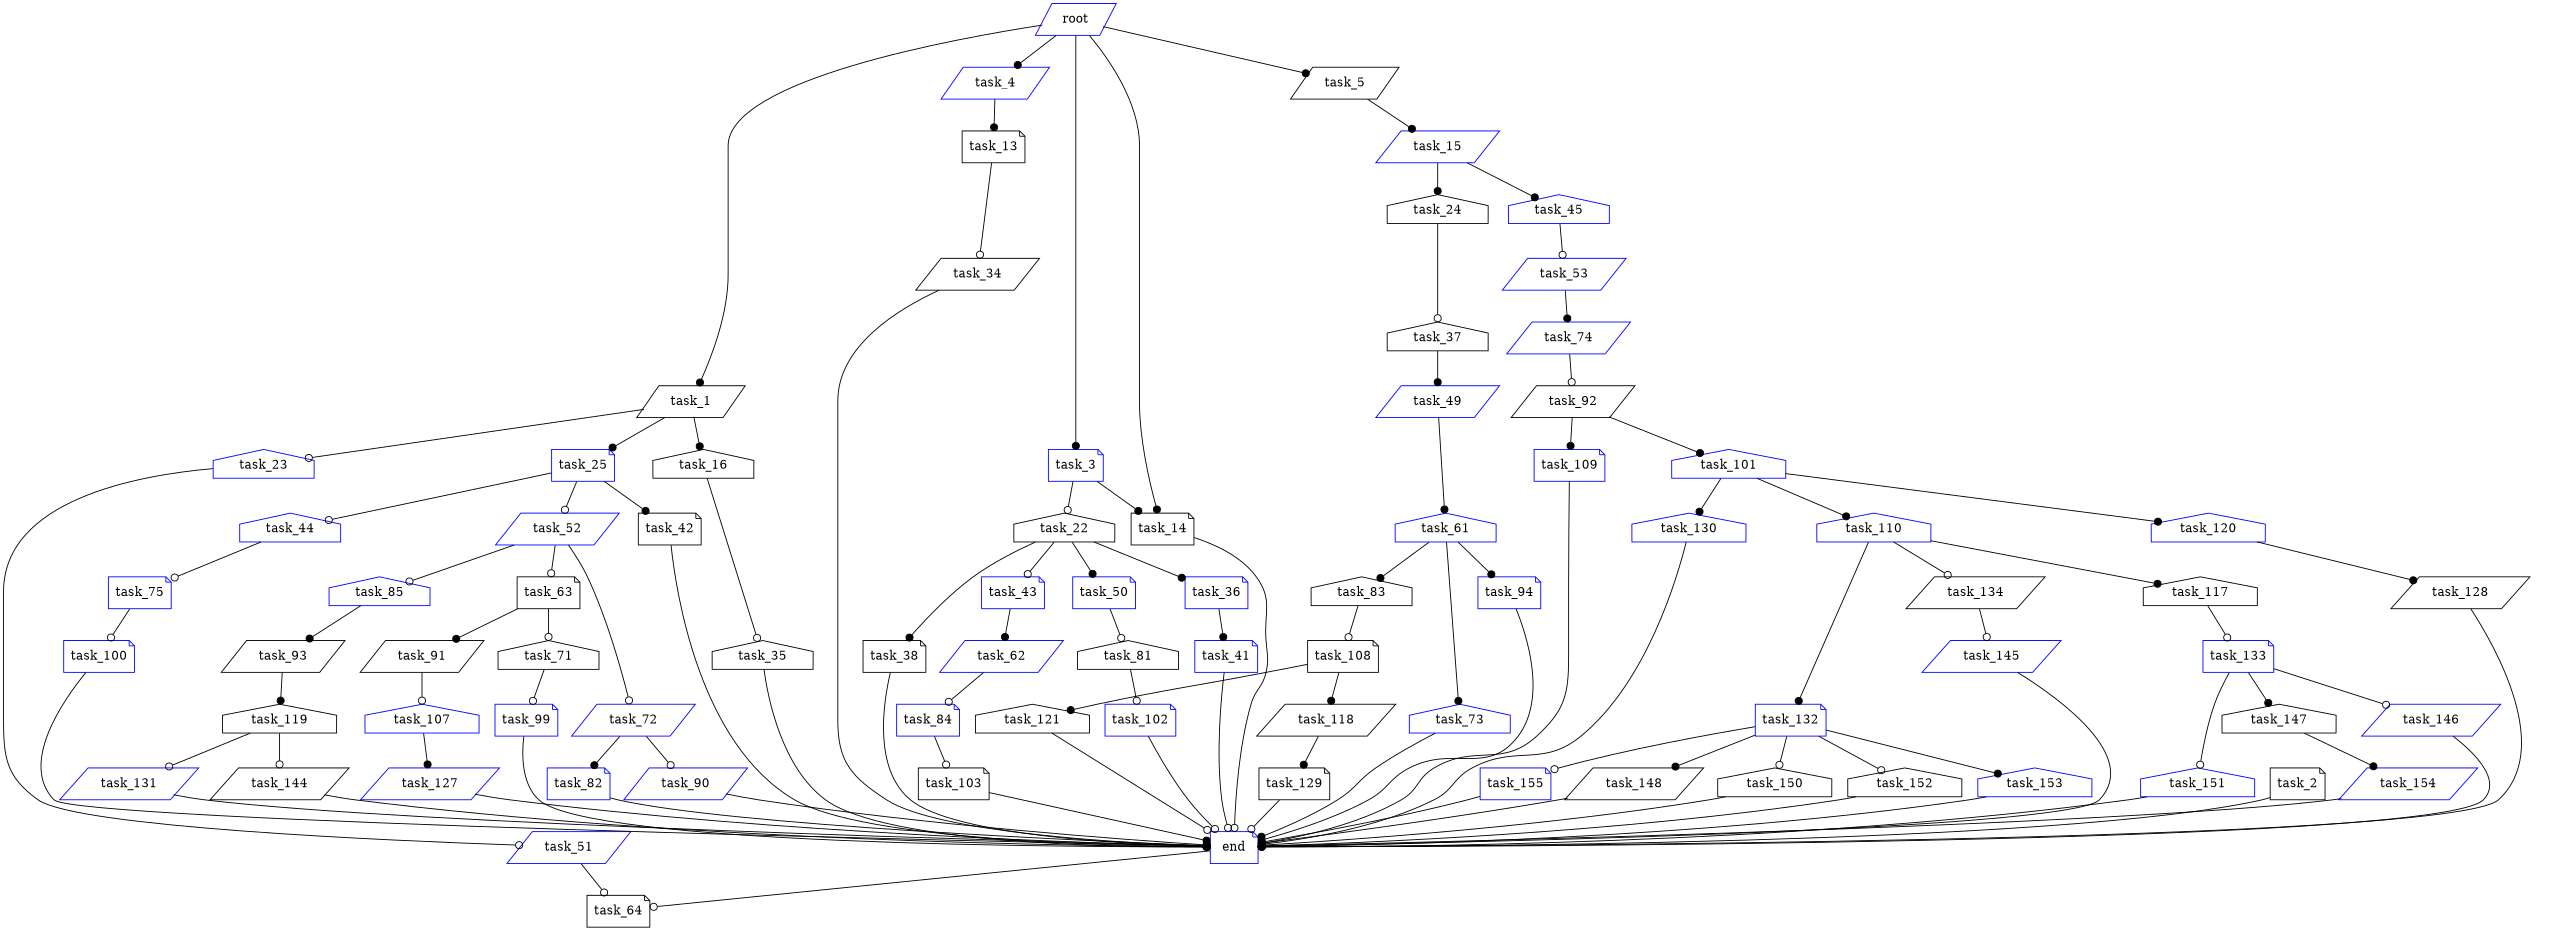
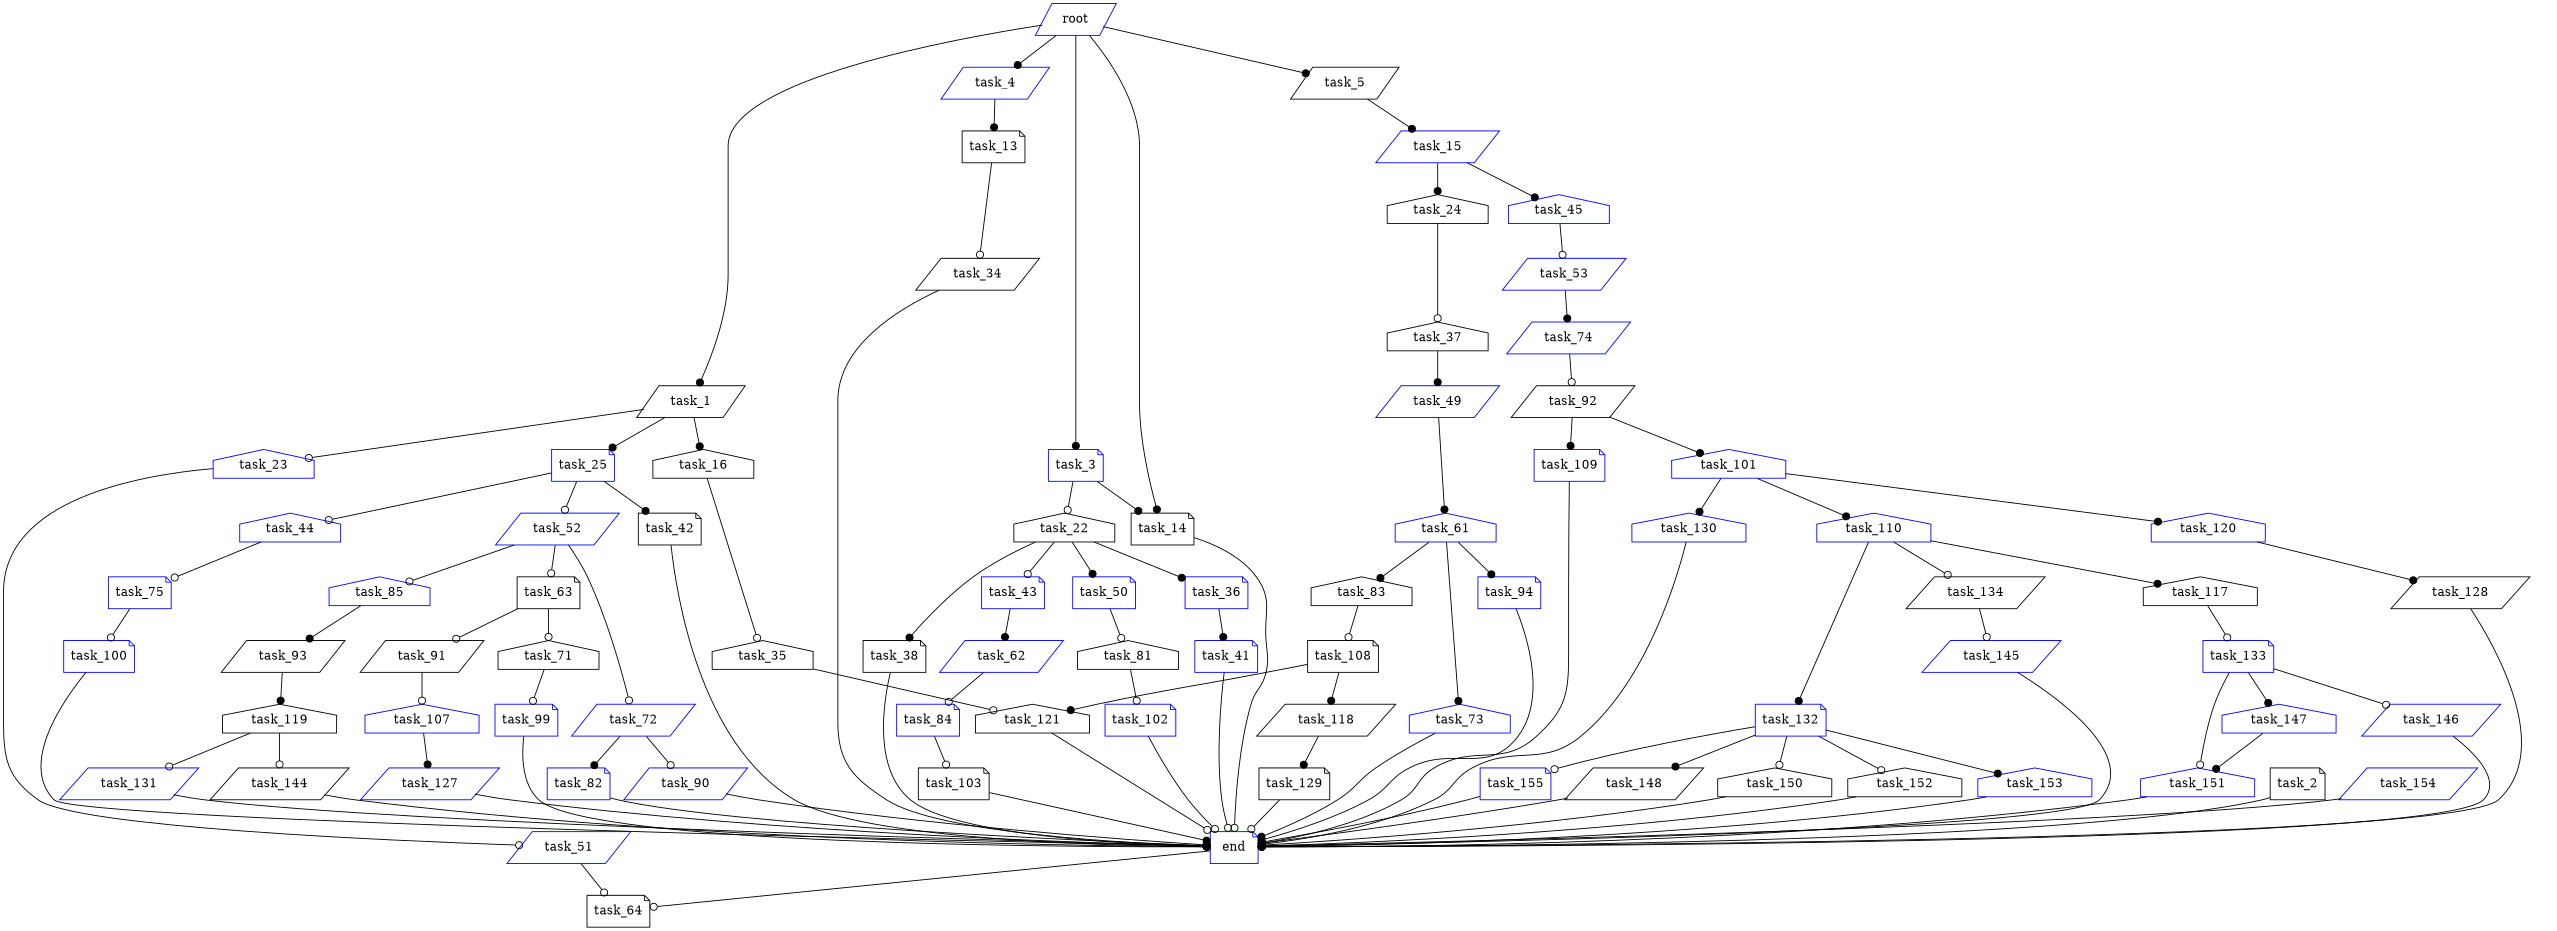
edge "task_63" -> "task_91": arrowhead dot -> odot
node "task_147": color black -> blue
edge "task_147" -> "task_154": now "task_147" -> "task_151"
edge "task_35" -> "end": now "task_35" -> "task_121"
